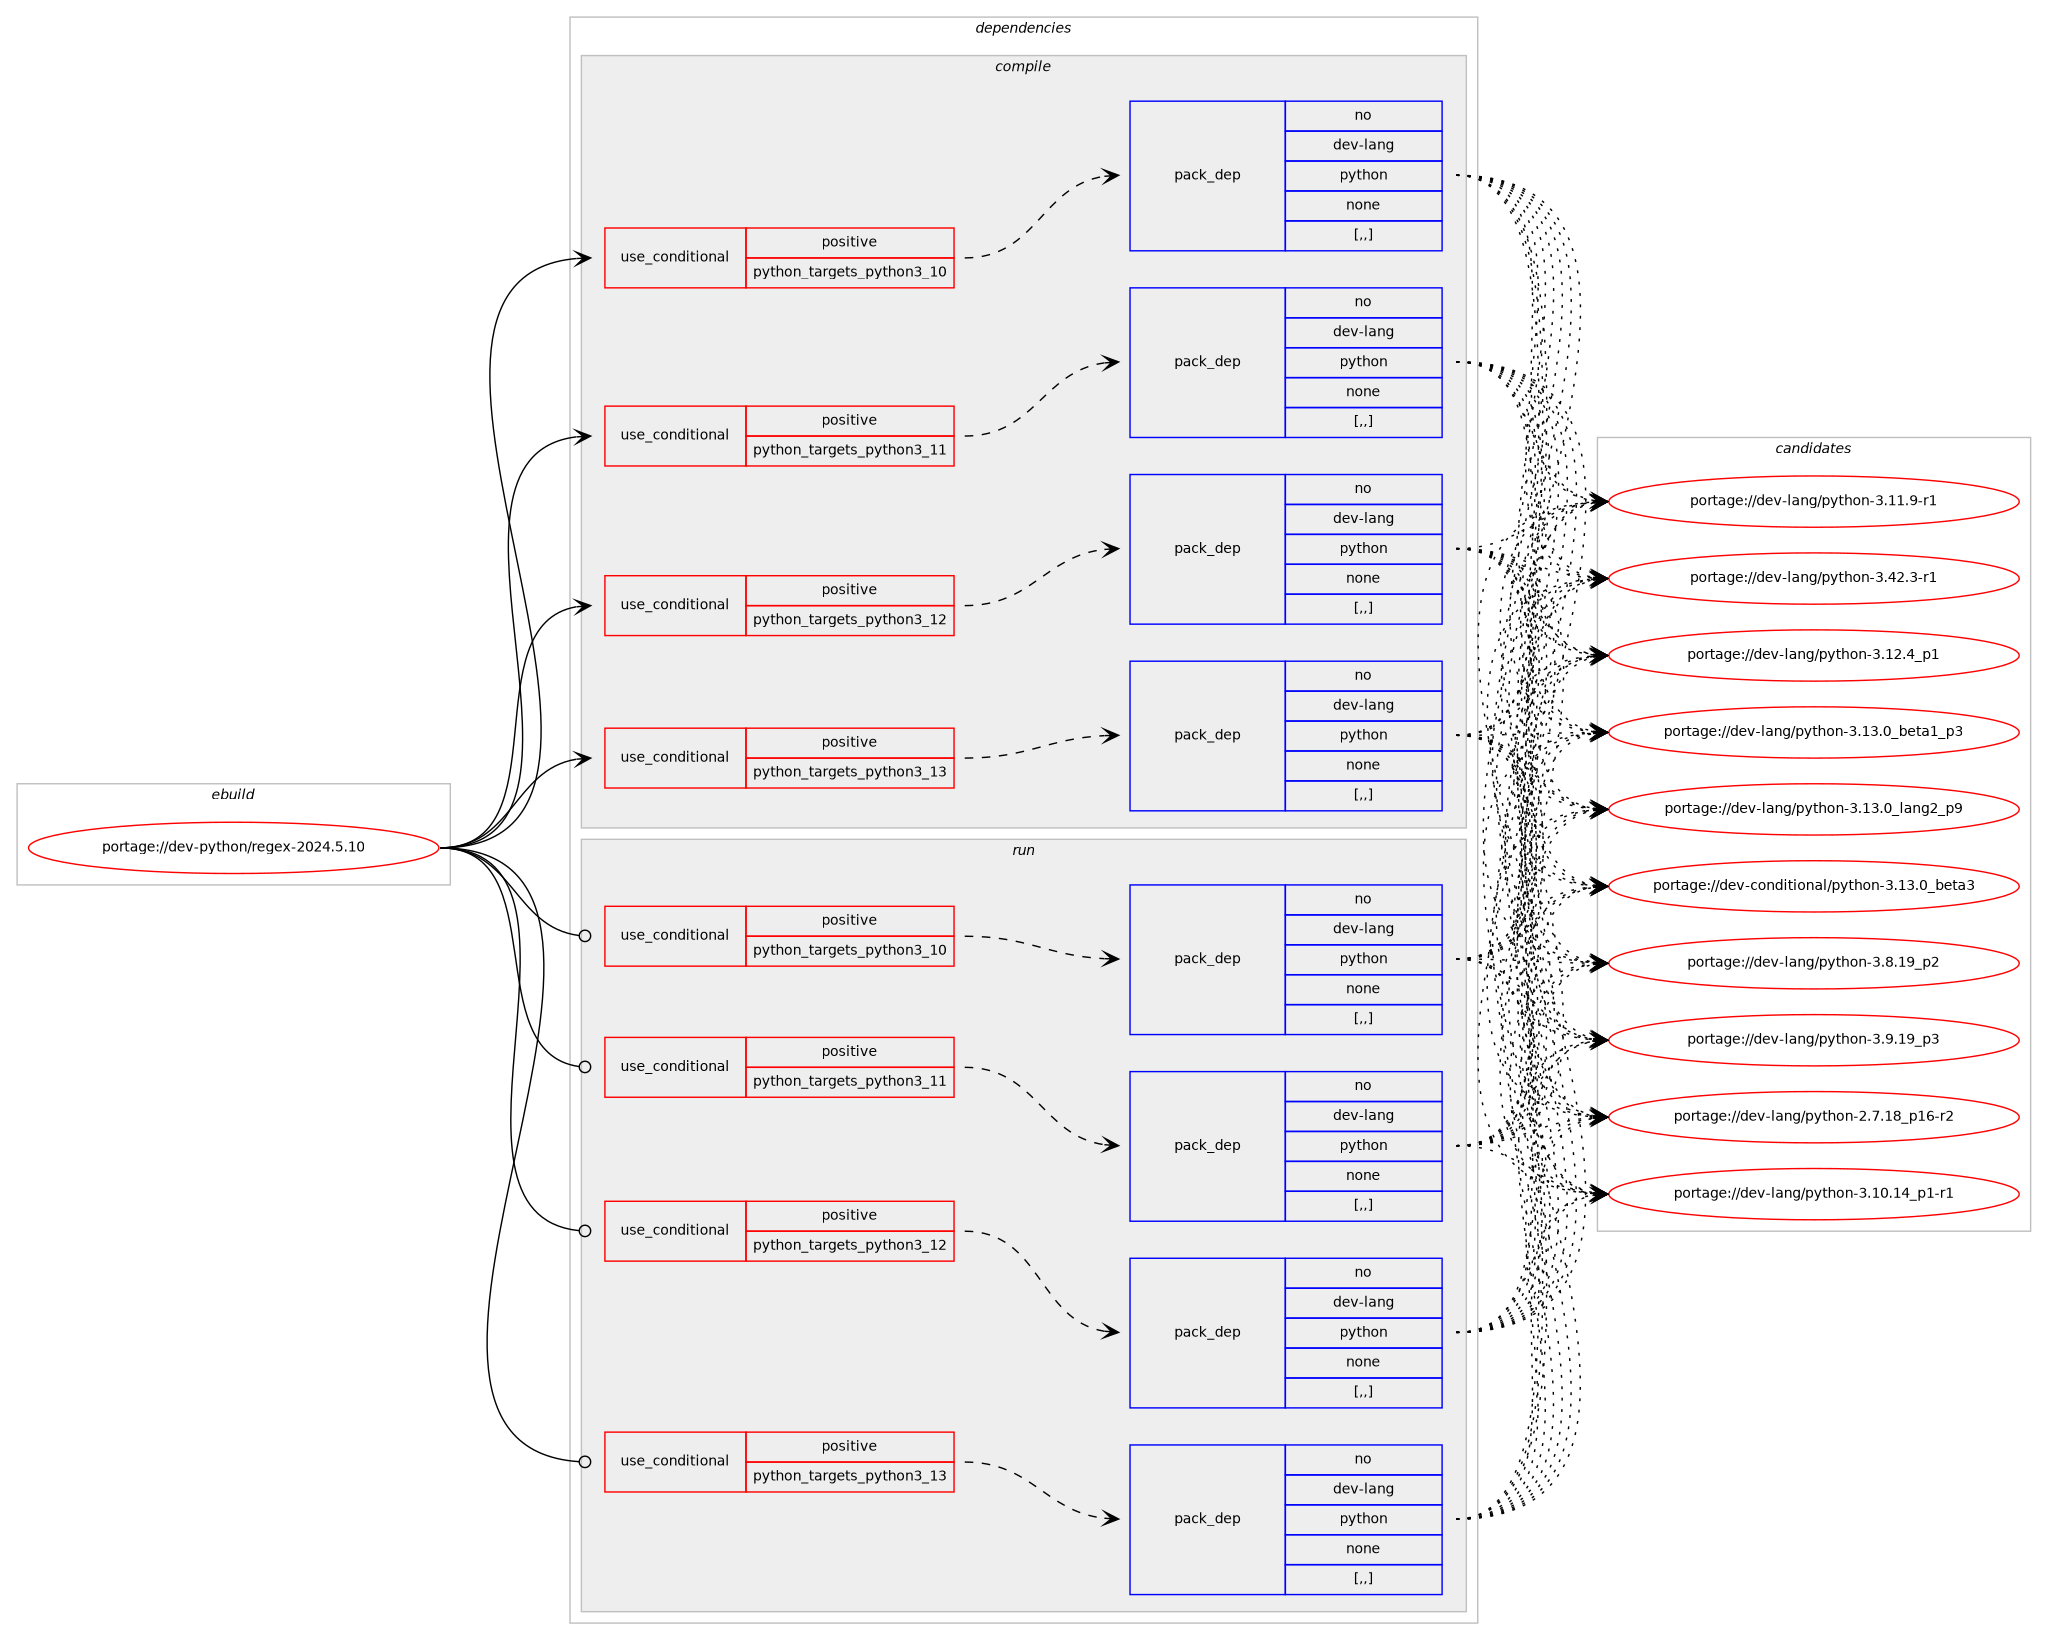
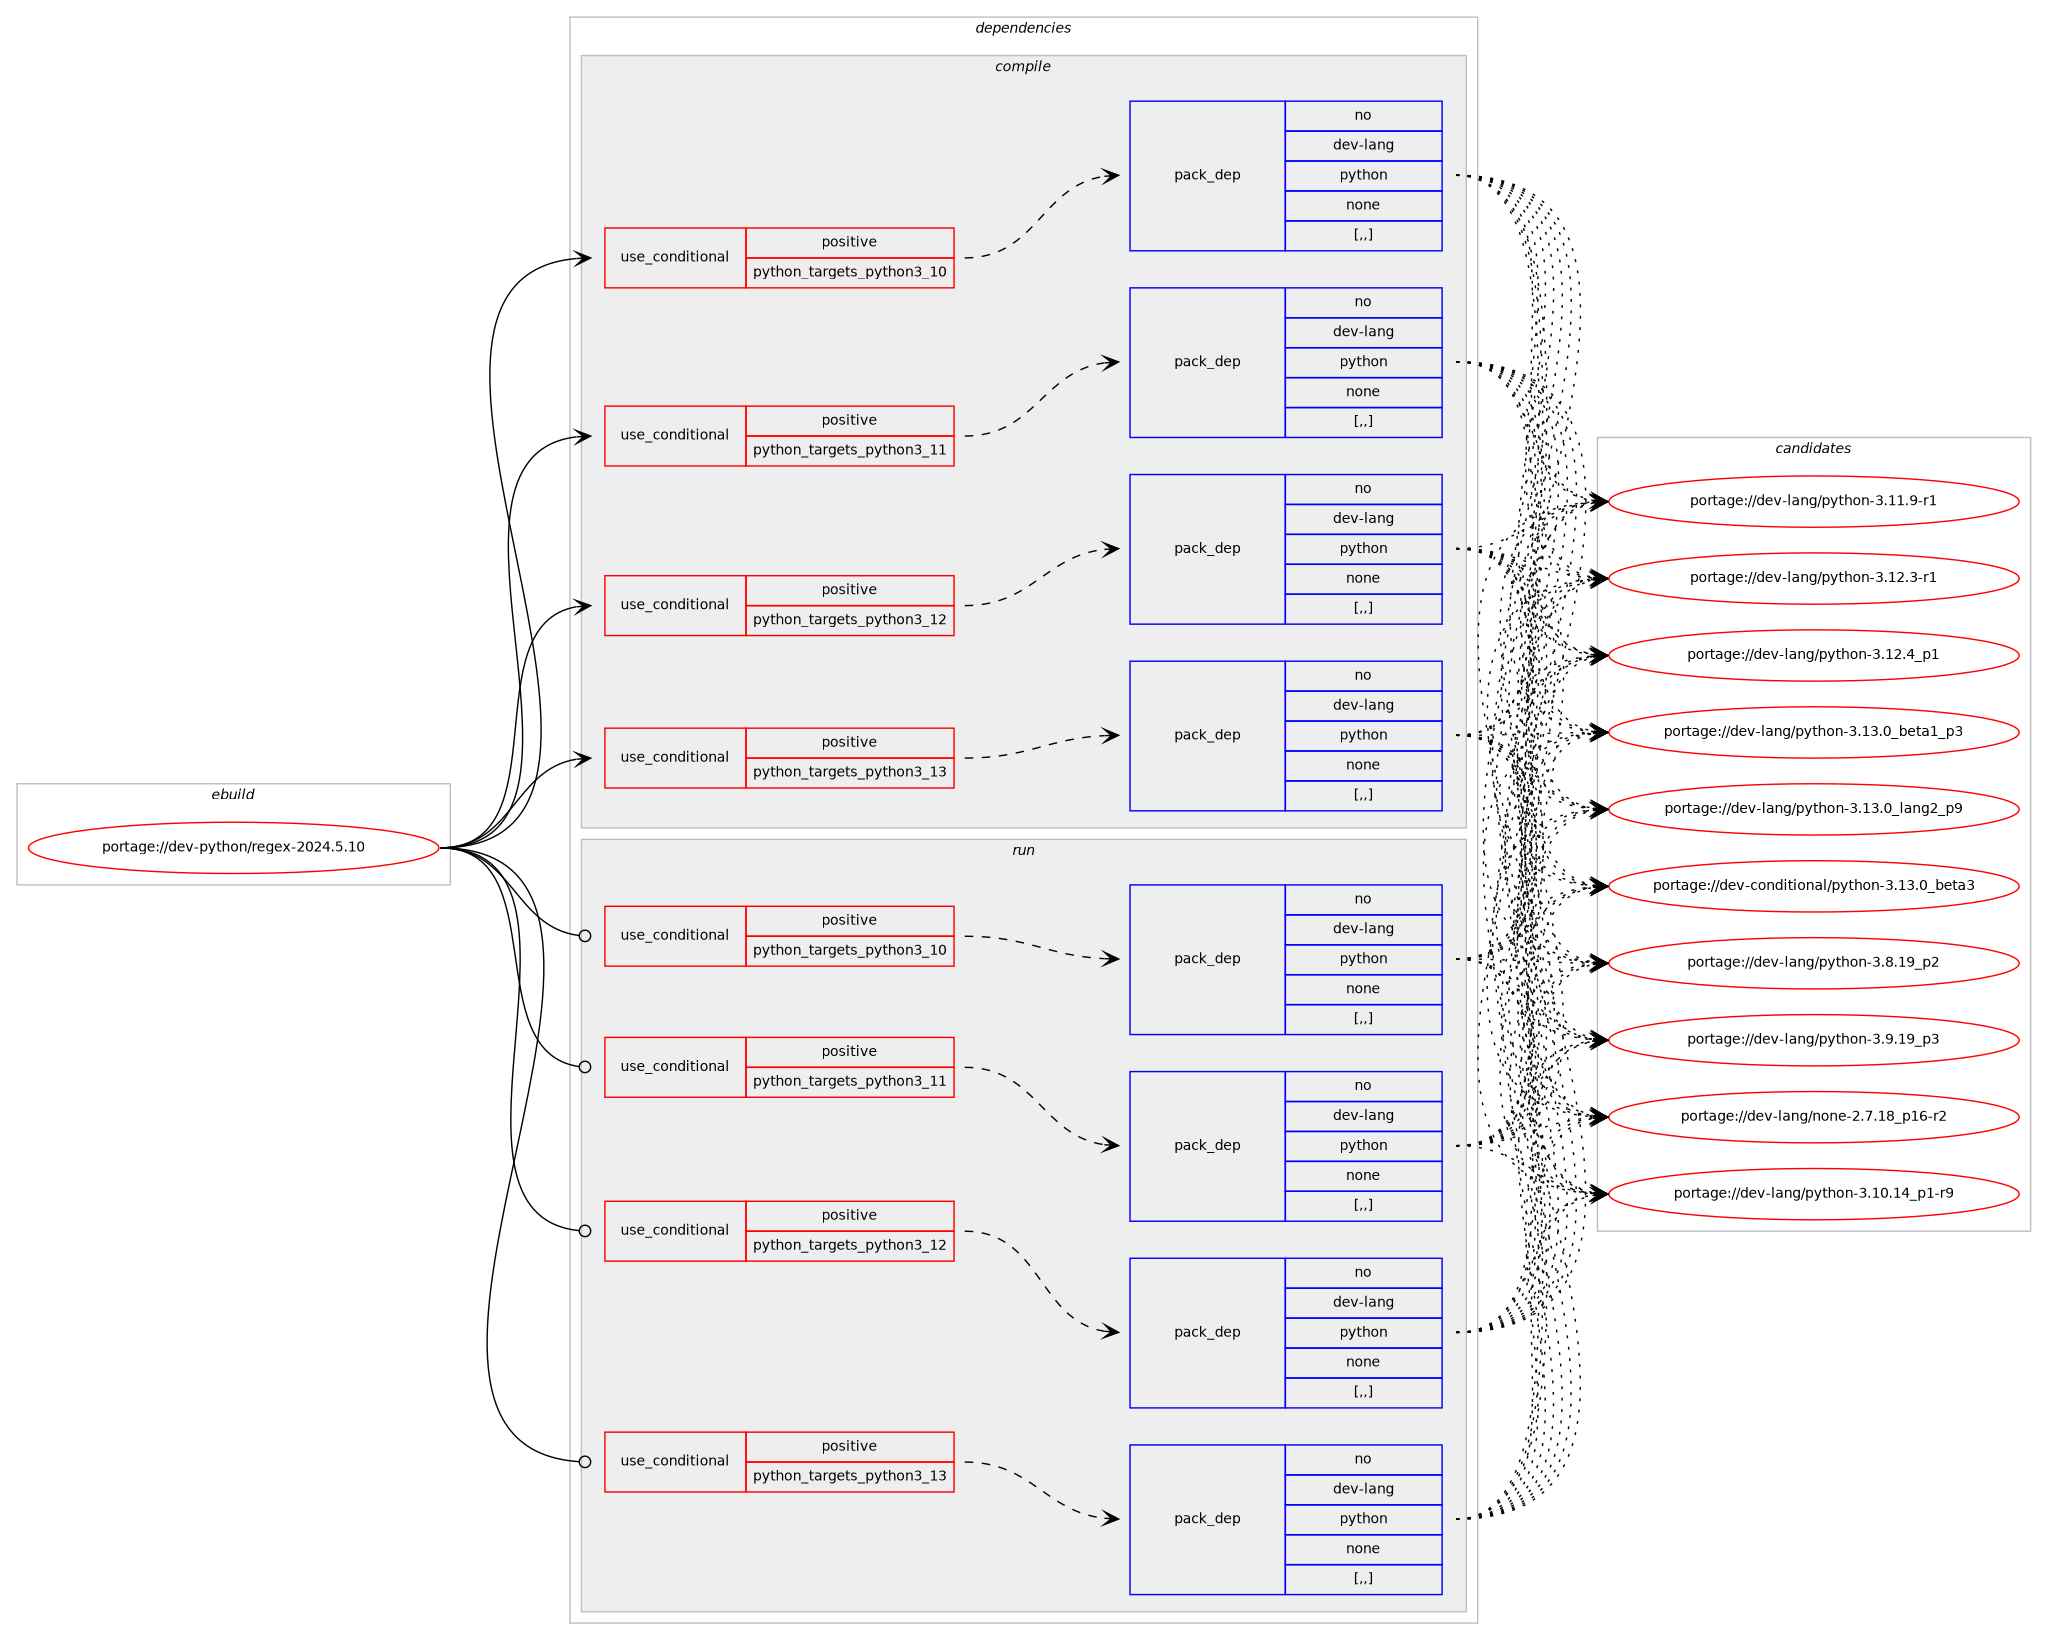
node "portage://dev-lang/python-3.42.3-r1": label "portage://dev-lang/python-3.42.3-r1" -> "portage://dev-lang/python-3.12.3-r1"
node "portage://dev-lang/python-2.7.18_p16-r2": label "portage://dev-lang/python-2.7.18_p16-r2" -> "portage://dev-lang/none-2.7.18_p16-r2"
node "portage://dev-lang/python-3.10.14_p1-r1": label "portage://dev-lang/python-3.10.14_p1-r1" -> "portage://dev-lang/python-3.10.14_p1-r9"
